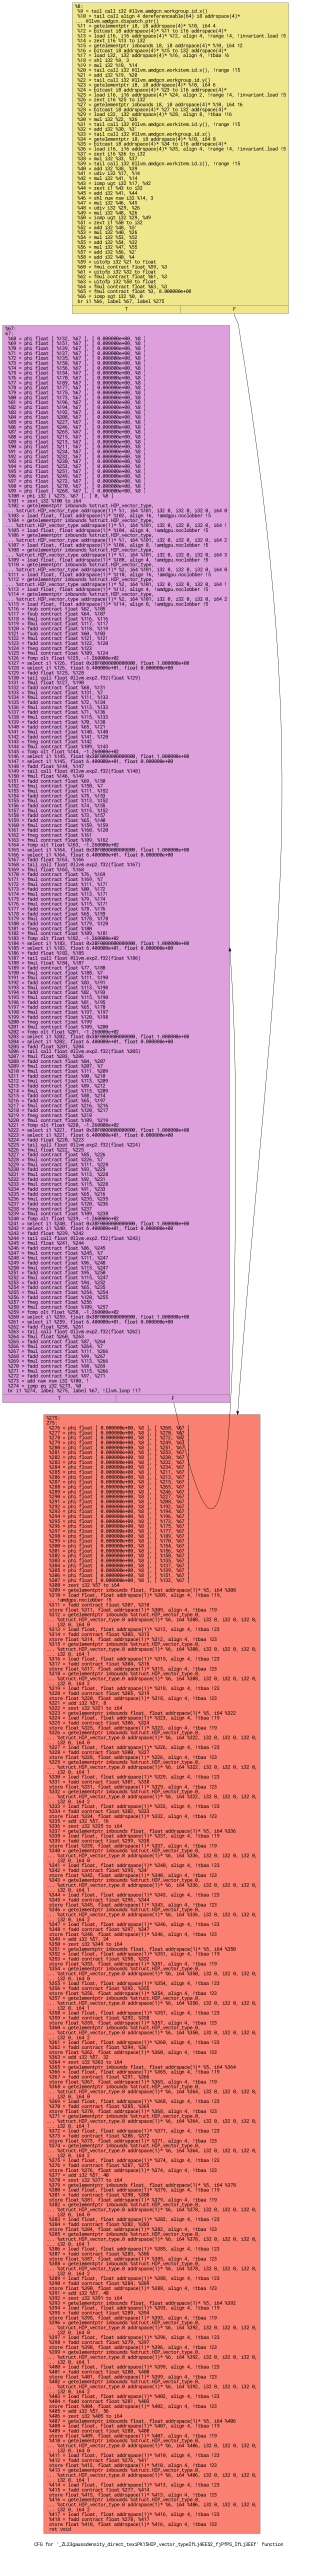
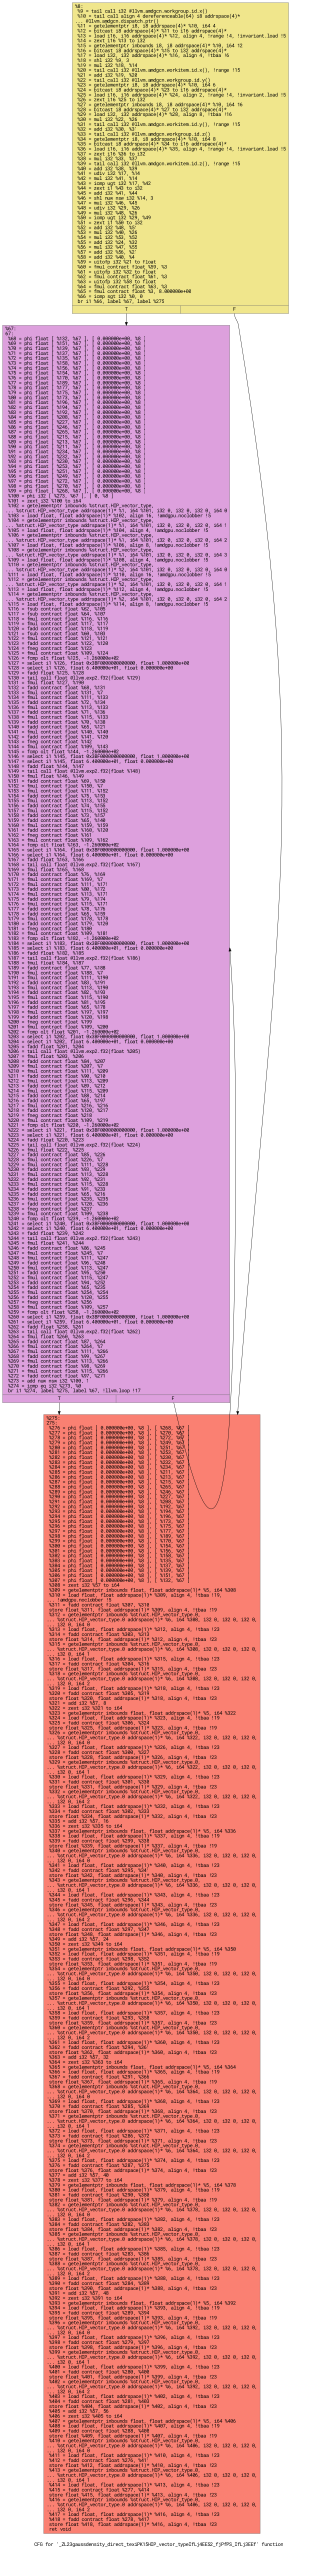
node "%8:": text "%55 = add i32 %54, %32" -> "%55 = add i32 %24, %32"
edge "%8:" -> "%67:": added
edge "%67:" -> "%275:": added
